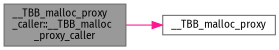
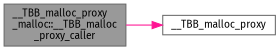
node "__TBB_malloc_proxy _caller::__TBB_malloc _proxy_caller": label "__TBB_malloc_proxy _caller::__TBB_malloc _proxy_caller" -> "__TBB_malloc_proxy _malloc::__TBB_malloc _proxy_caller"
